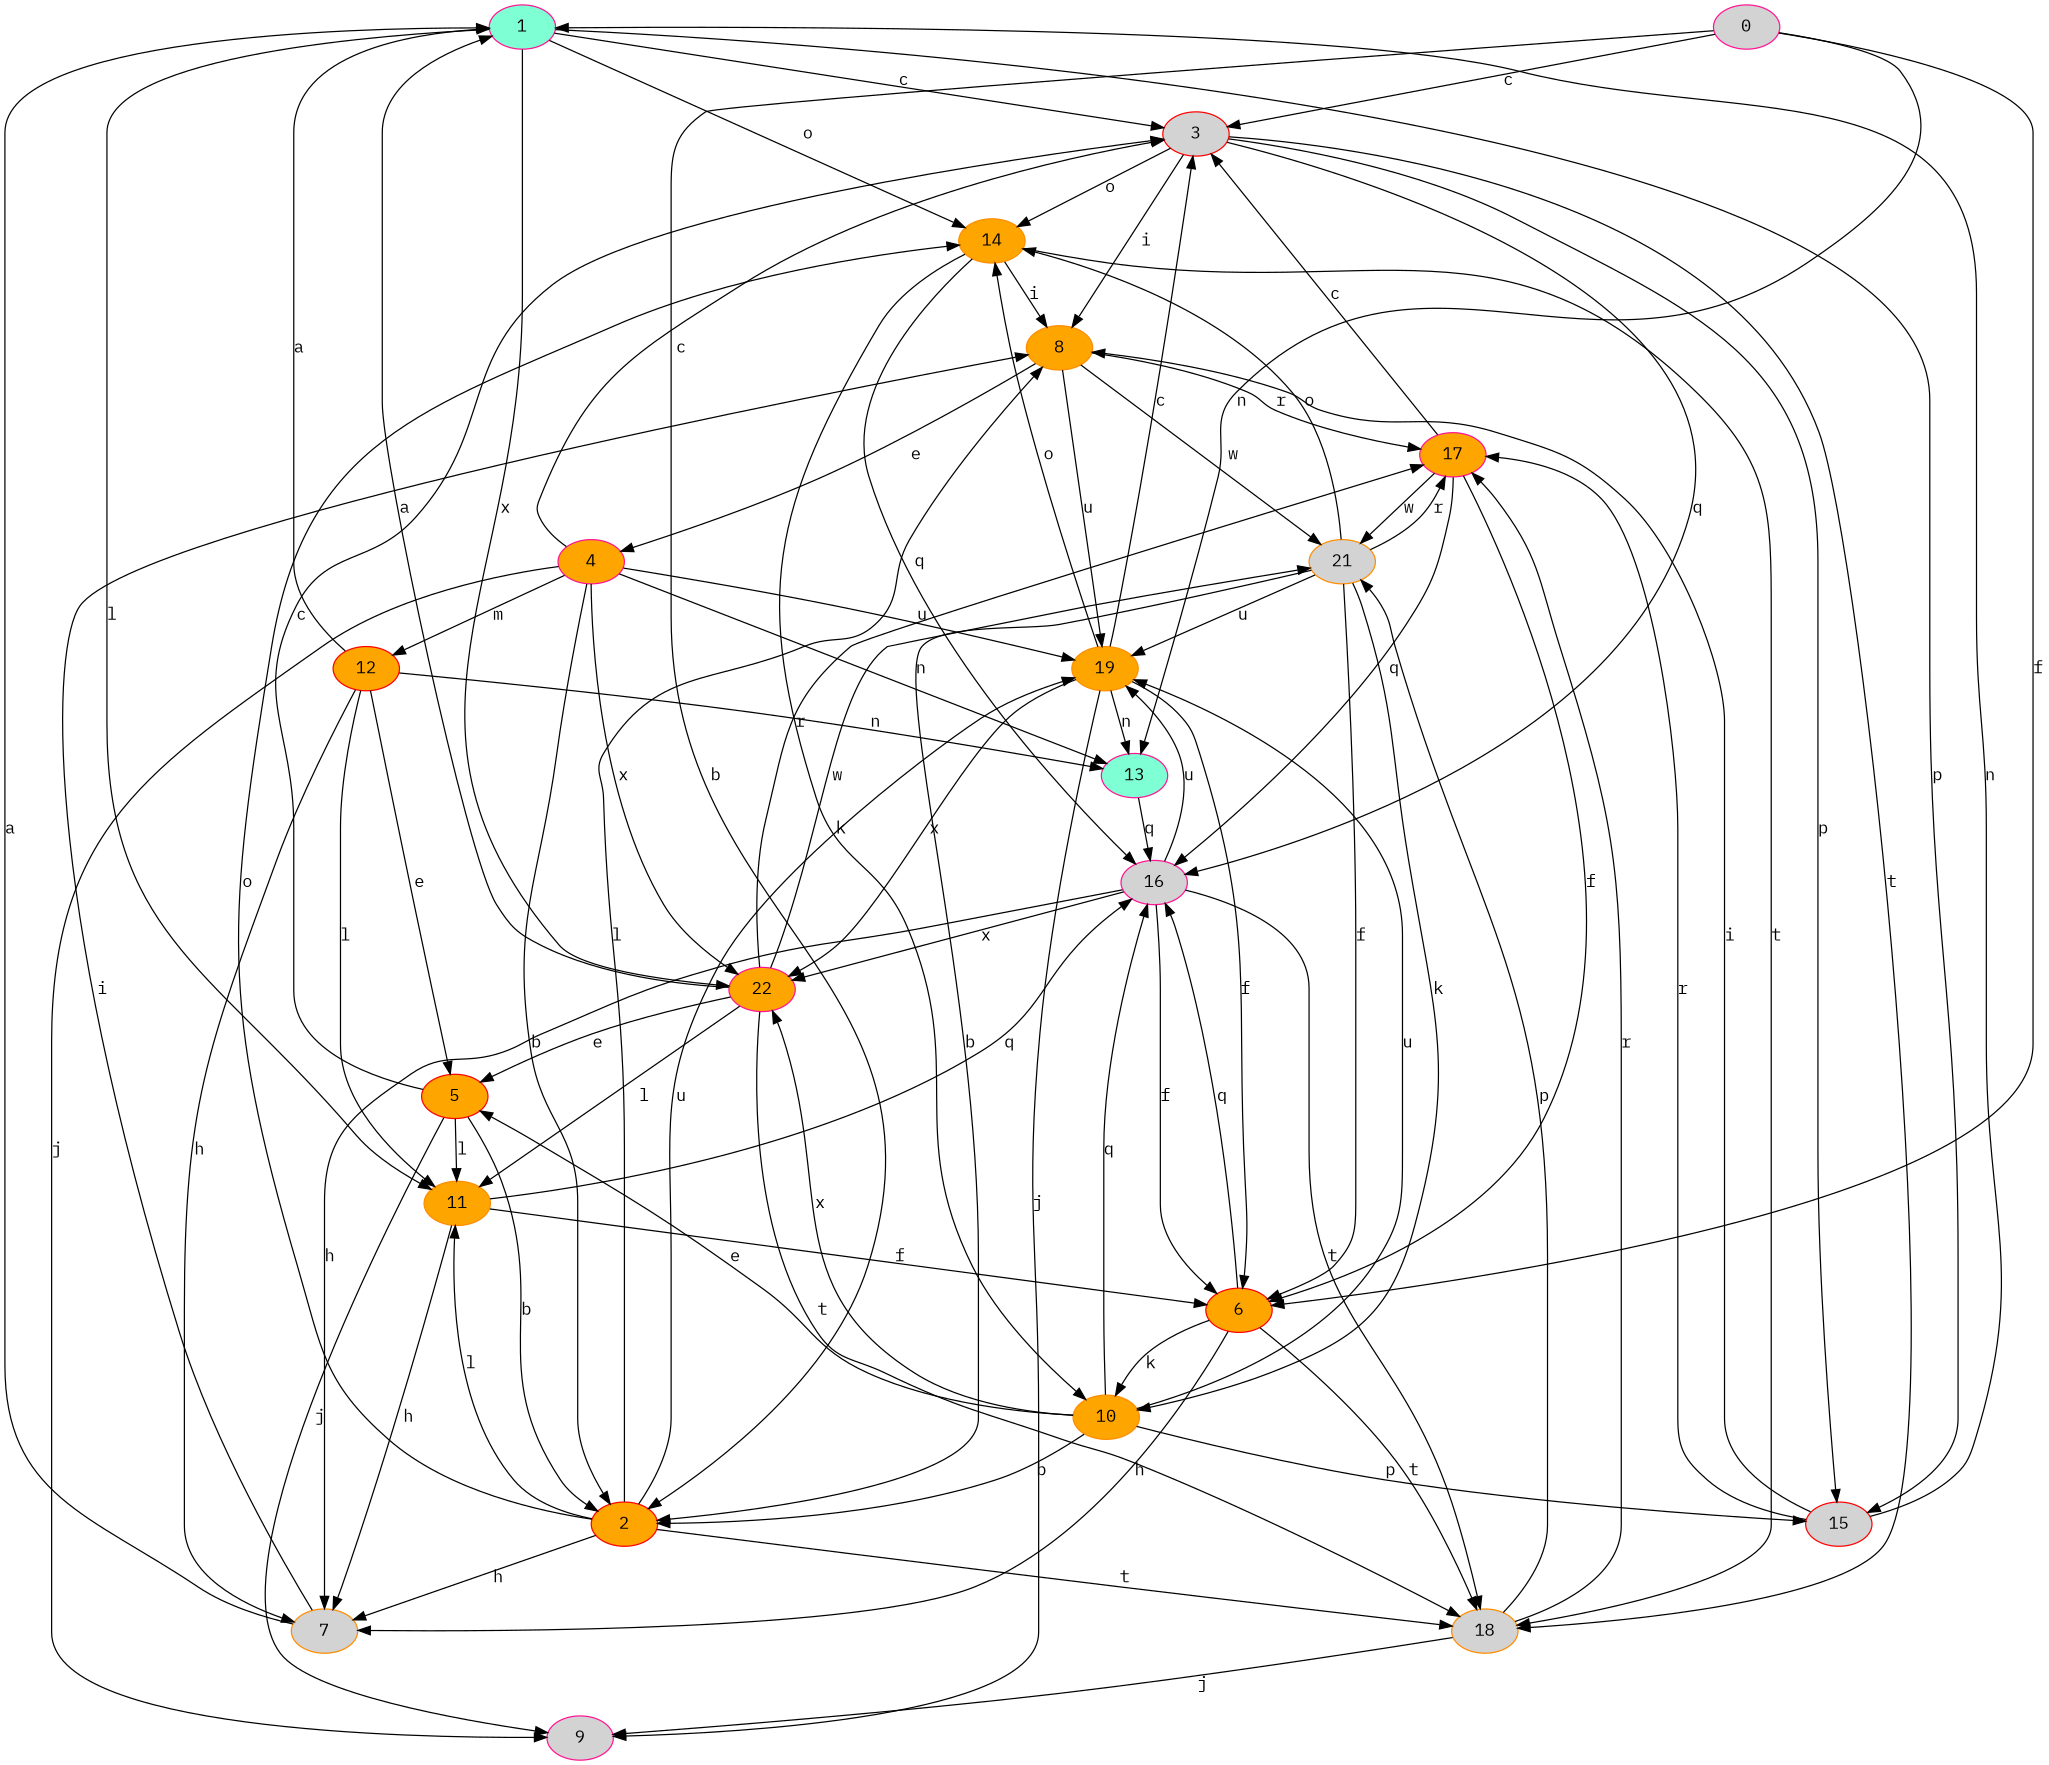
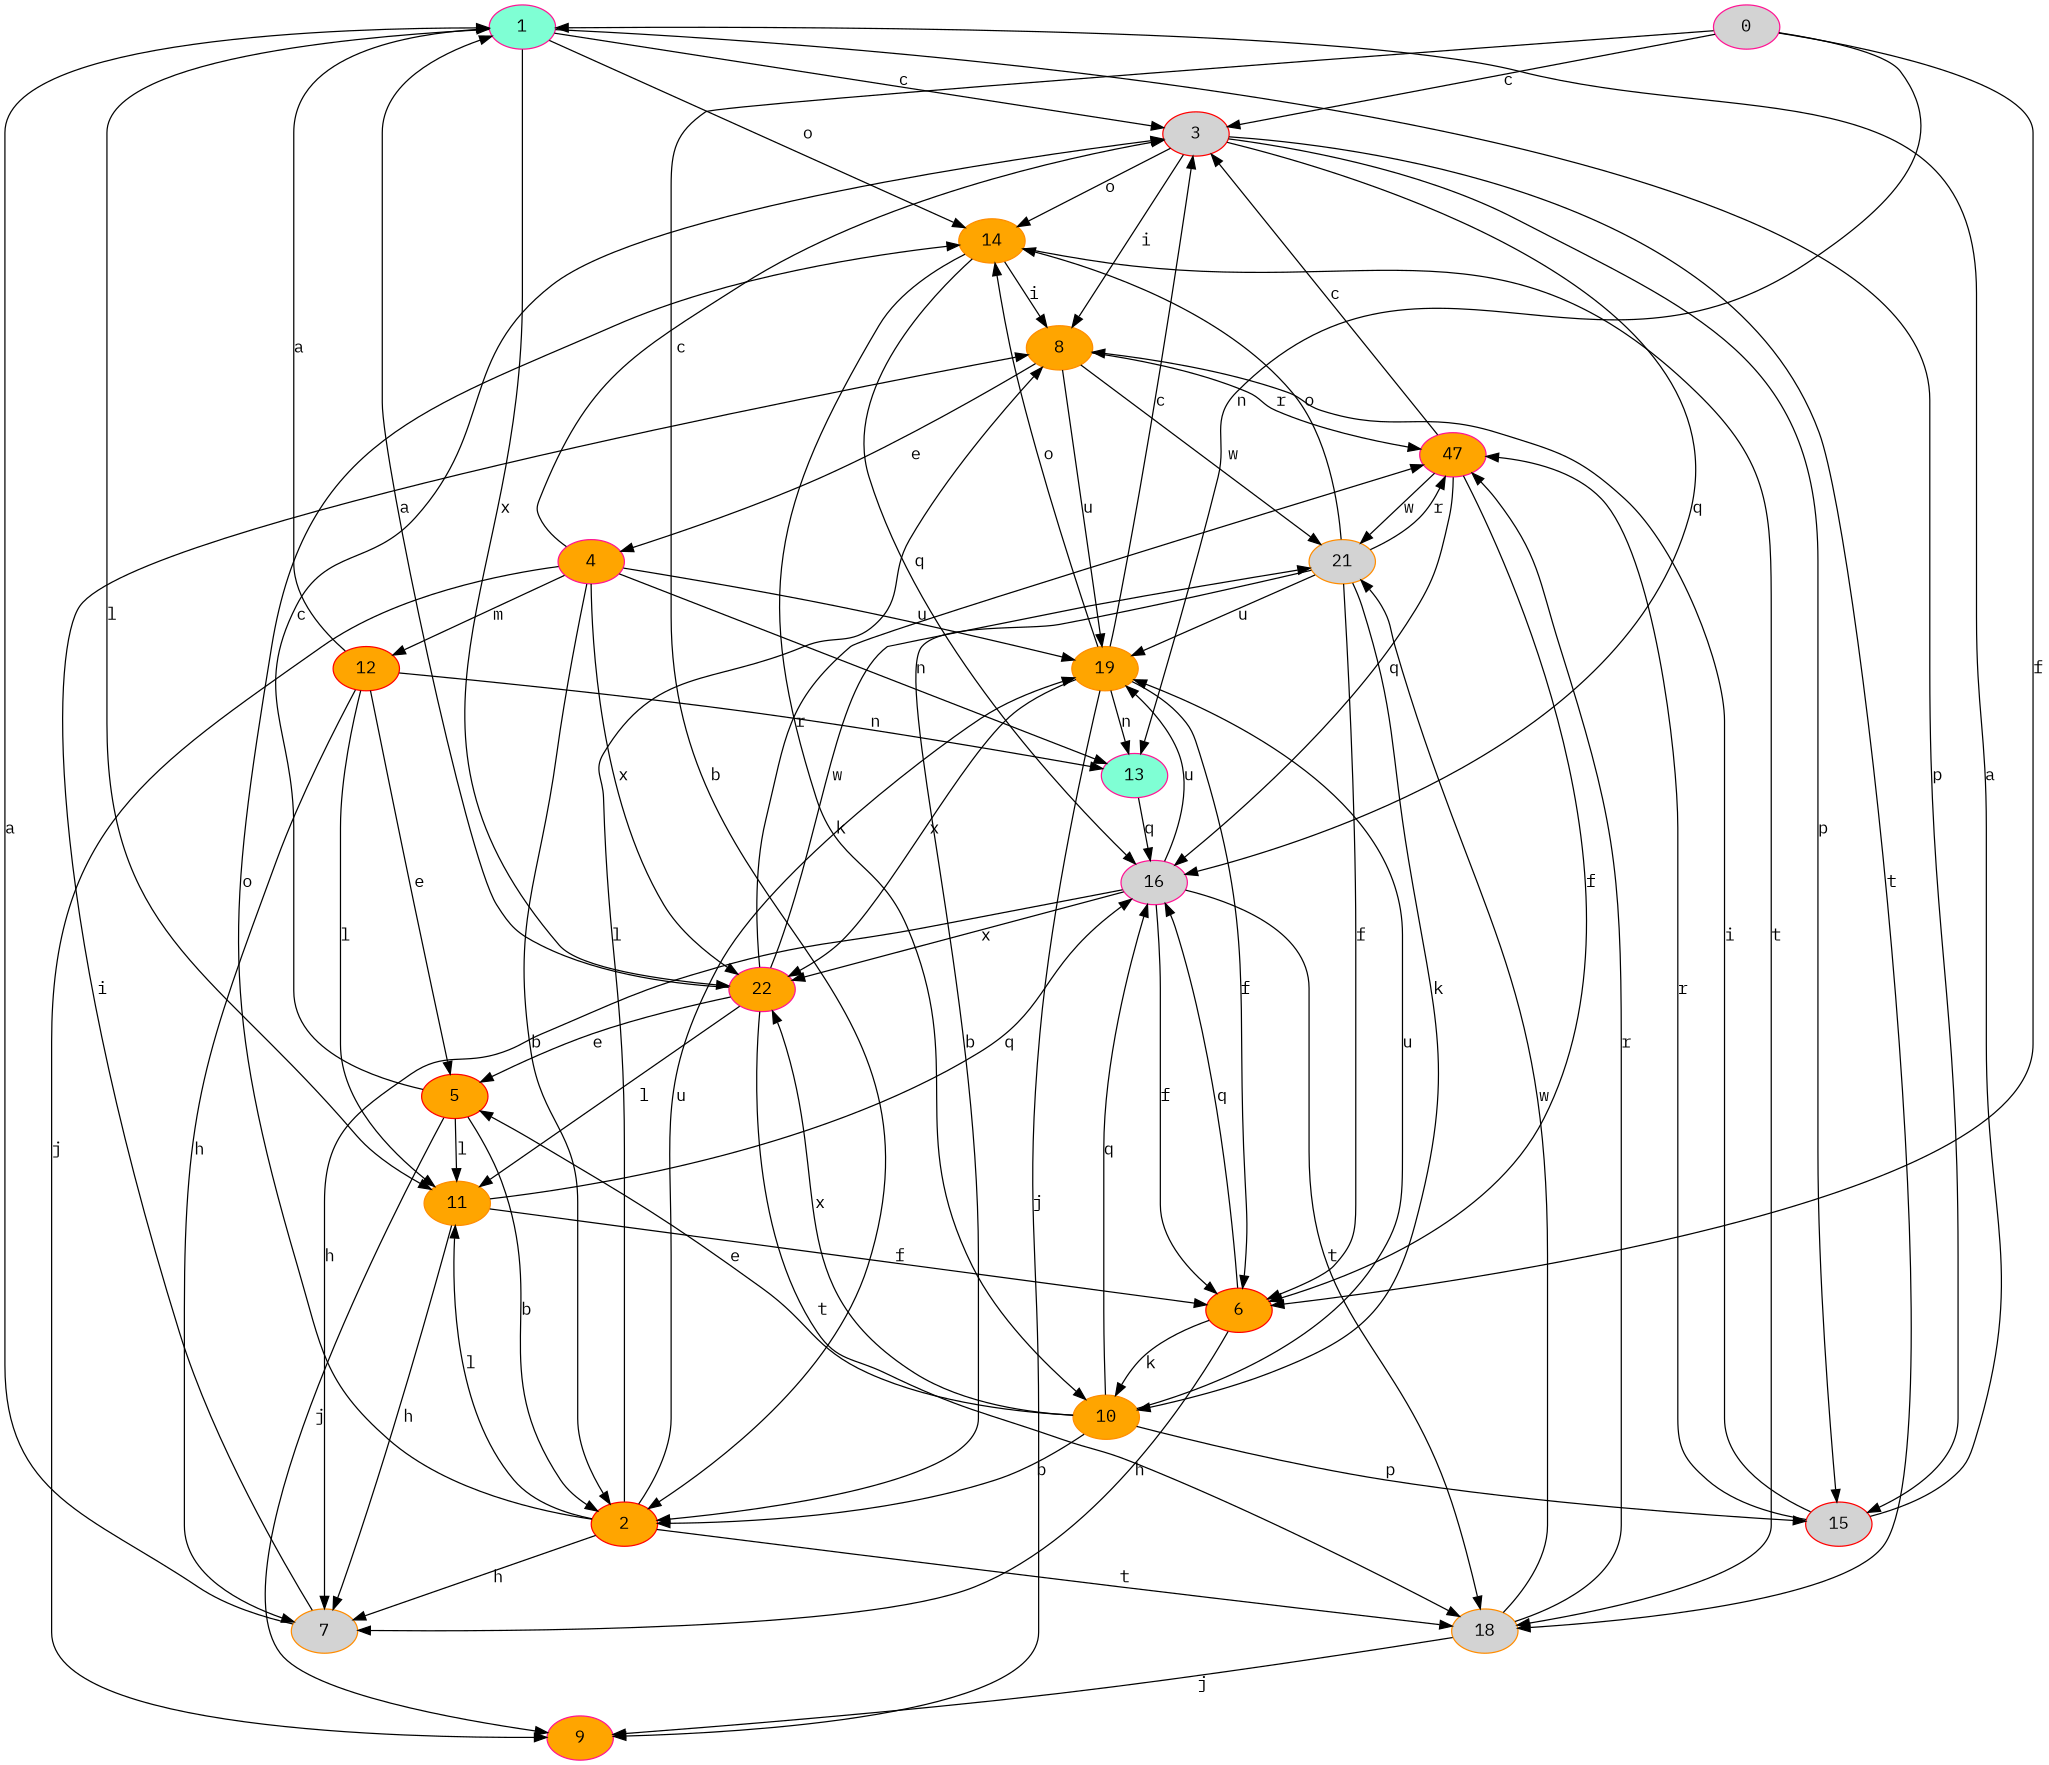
node "17": label "17" -> "47"
edge "15" -> "1": label "n" -> "a"
edge "18" -> "21": label "p" -> "w"
edge "6" -> "18": removed, label "t"
node "9": fillcolor lightgrey -> orange
